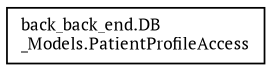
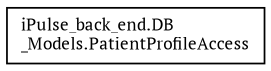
node "back_back_end.DB _Models.PatientProfileAccess": label "back_back_end.DB _Models.PatientProfileAccess" -> "iPulse_back_end.DB _Models.PatientProfileAccess"
